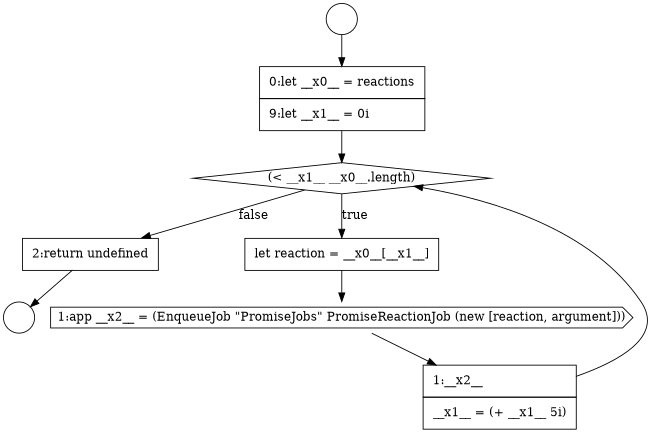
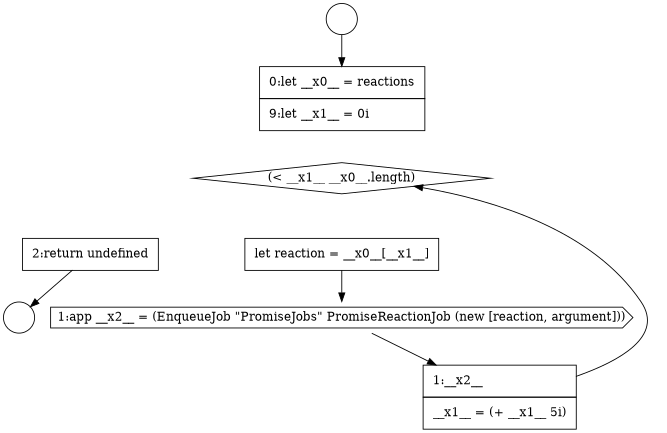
edge "0:let __x0__ = reactions" -> "(< __x1__ __x0__.length)": removed
edge "(< __x1__ __x0__.length)" -> "let reaction = __x0__[__x1__]": removed, label "true"
edge "(< __x1__ __x0__.length)" -> "2:return undefined": removed, label "false"
